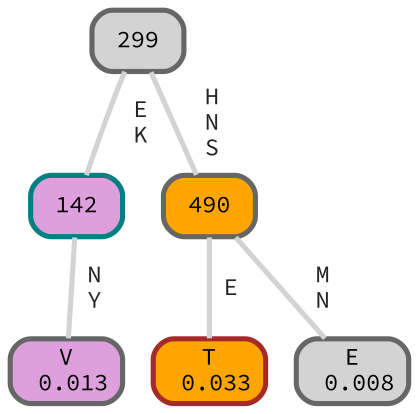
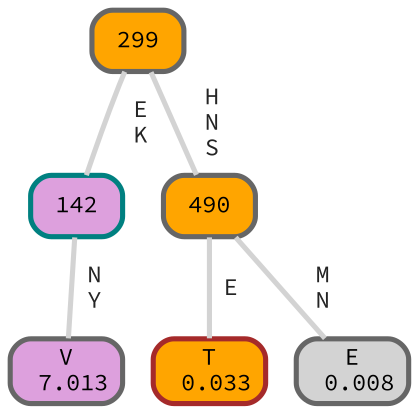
node "299": fillcolor lightgrey -> orange
node "V 0.013": label "V 0.013" -> "V 7.013"
